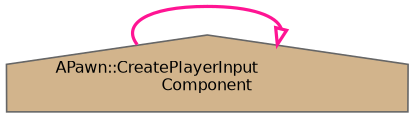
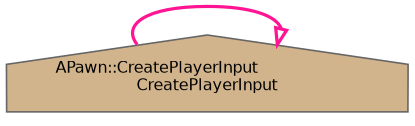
node "APawn::CreatePlayerInput Component": label "APawn::CreatePlayerInput Component" -> "APawn::CreatePlayerInput CreatePlayerInput"
